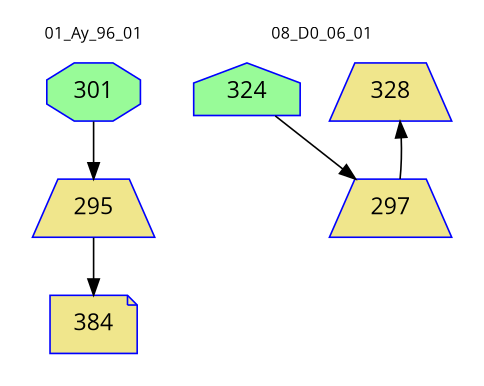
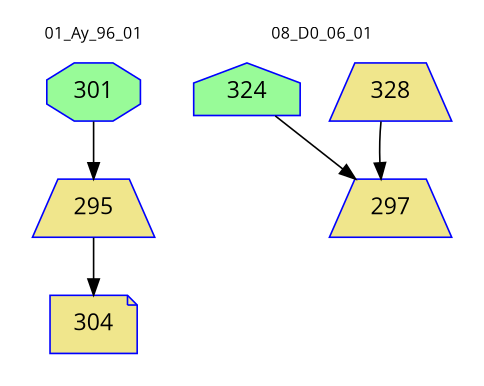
edge "297" -> "328": reversed
node "384": label "384" -> "304"
